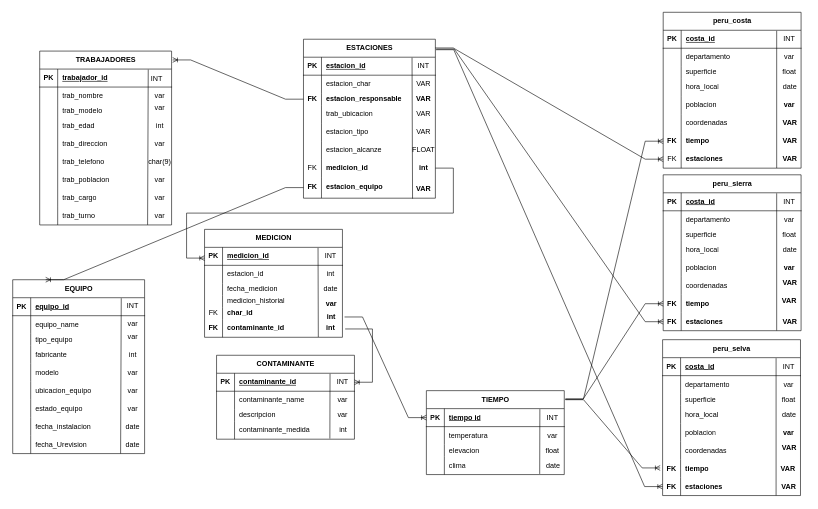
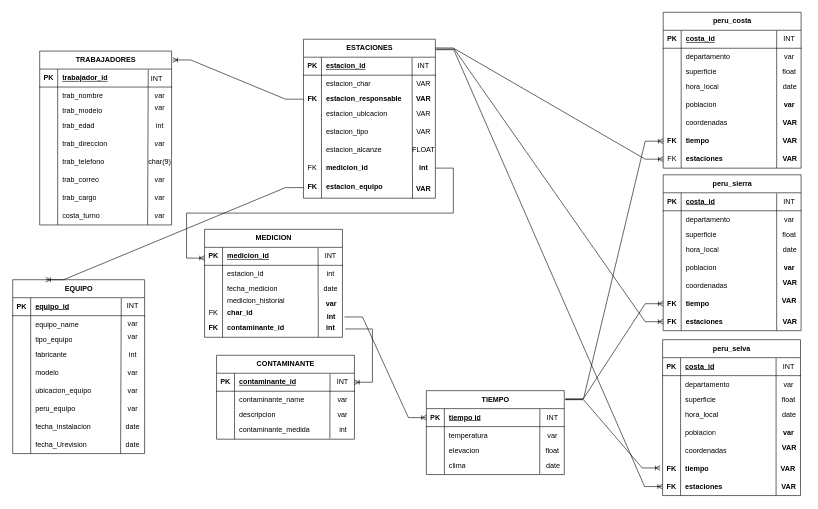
node "trab_ubicacion": label "trab_ubicacion" -> "estacion_ubicacion"
node "trab_poblacion": label "trab_poblacion" -> "trab_correo"
node "trab_turno": label "trab_turno" -> "costa_turno"
node "estado_equipo": label "estado_equipo" -> "peru_equipo"
